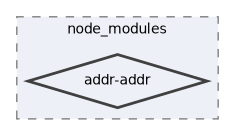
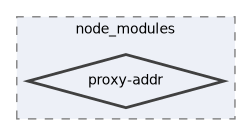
node "addr-addr": label "addr-addr" -> "proxy-addr"
